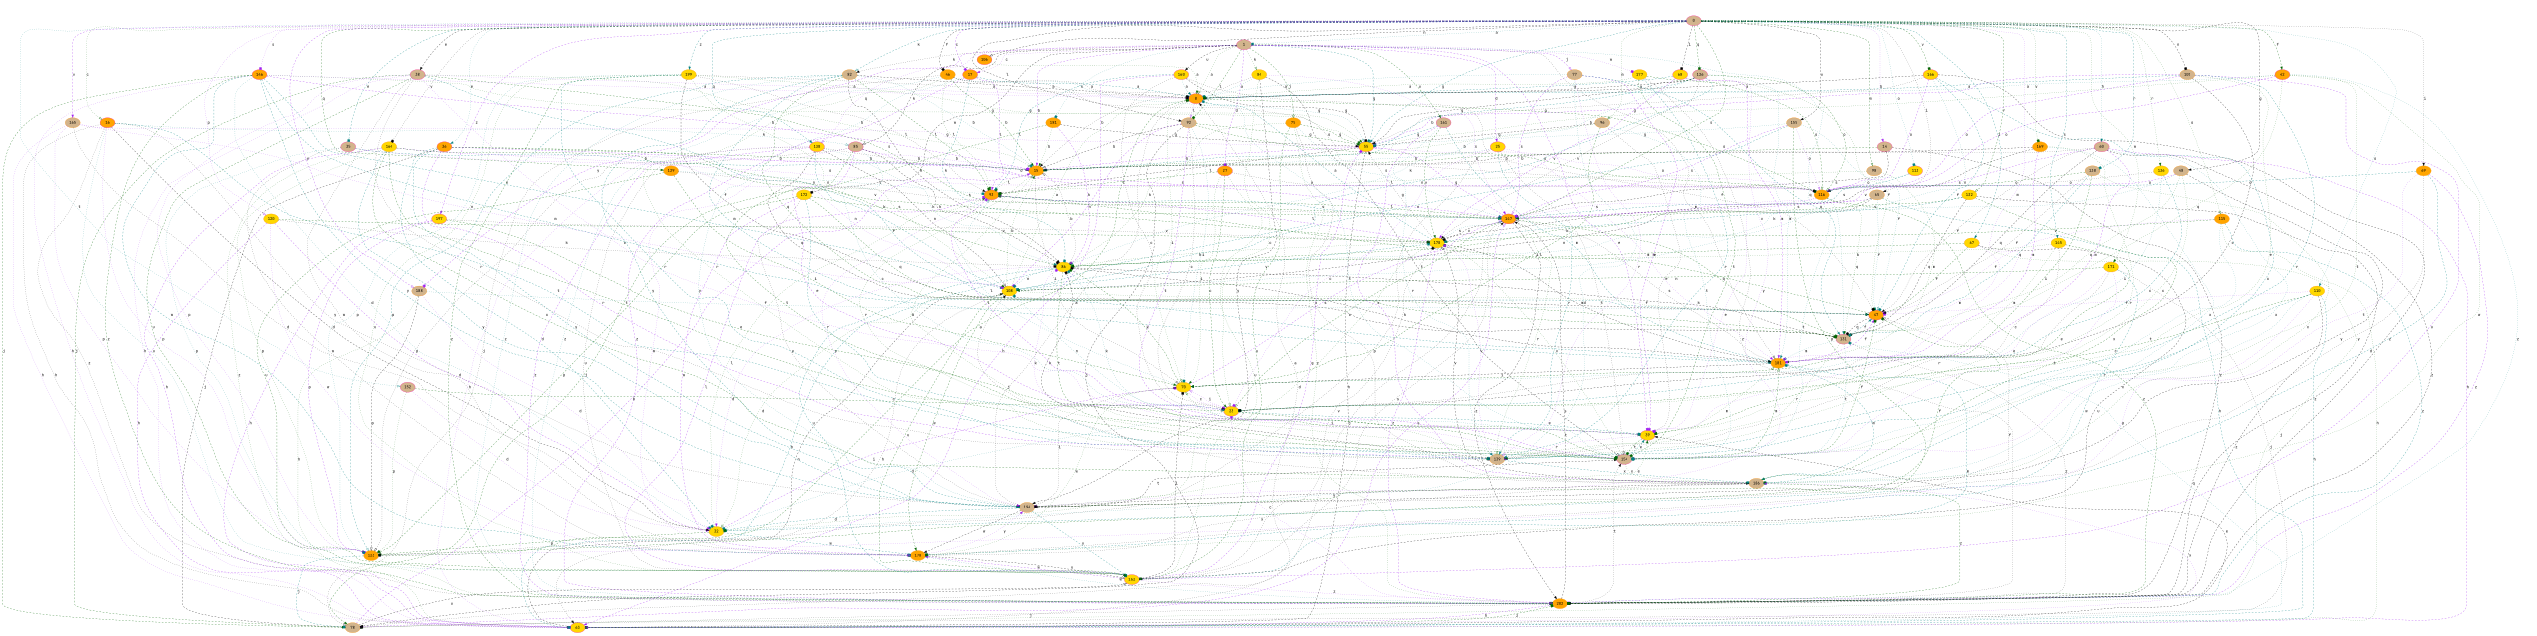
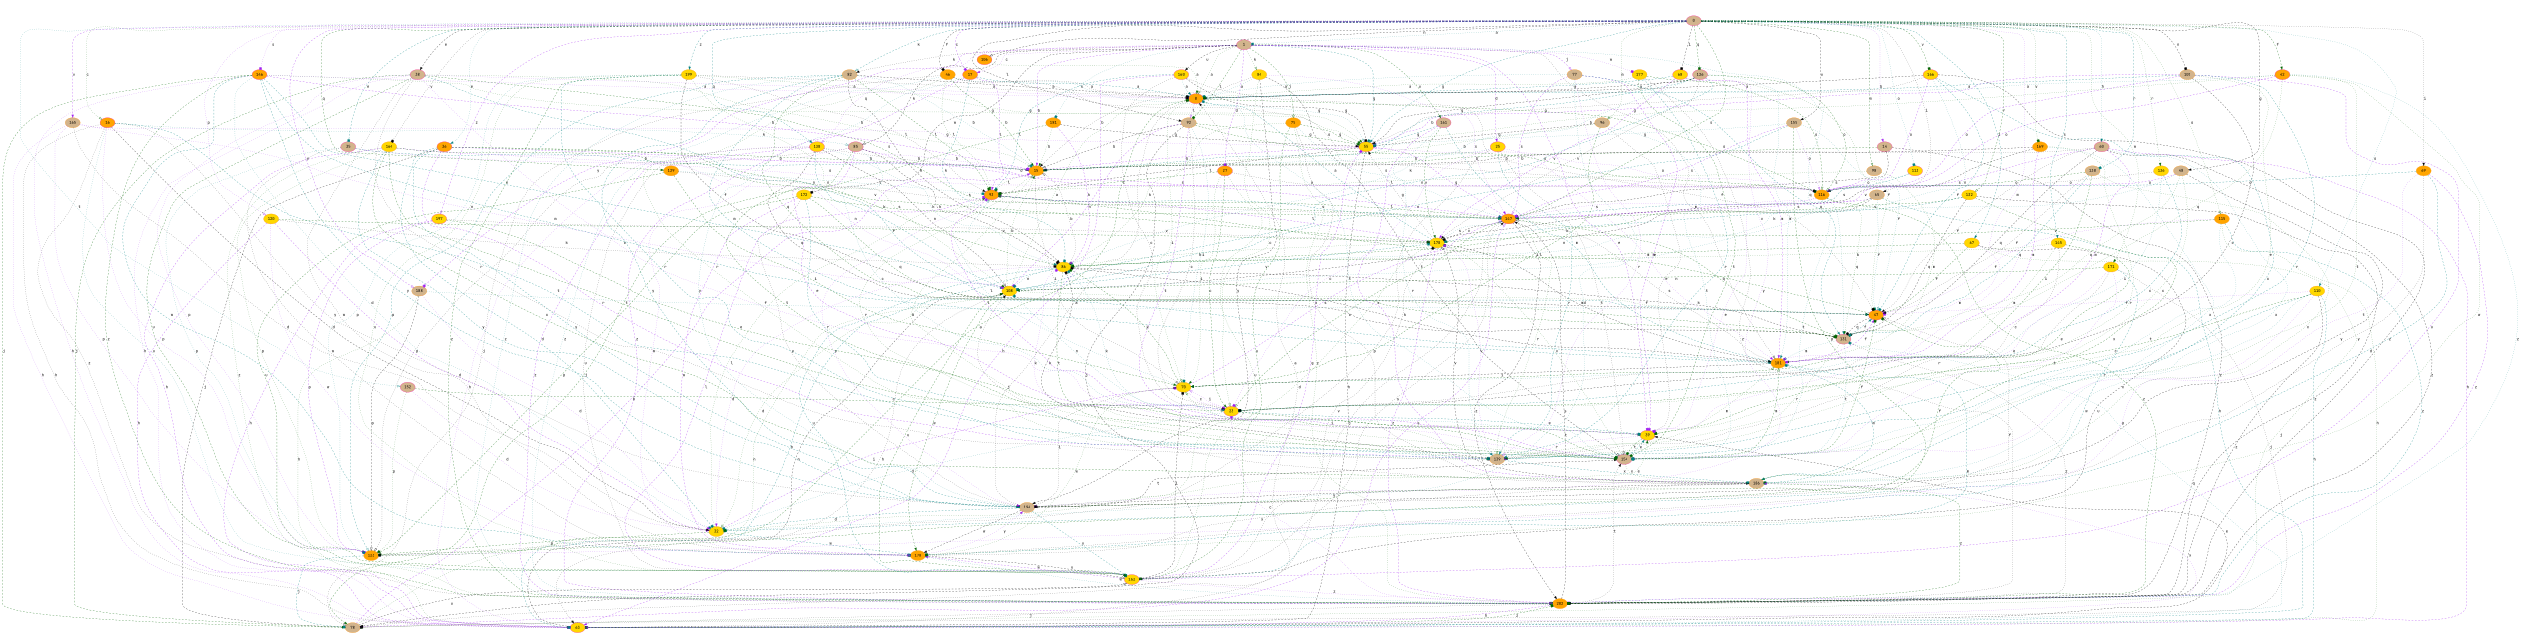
edge "0" -> "197": arrowhead normal -> onormal
edge "78" -> "108": added, label "n"
